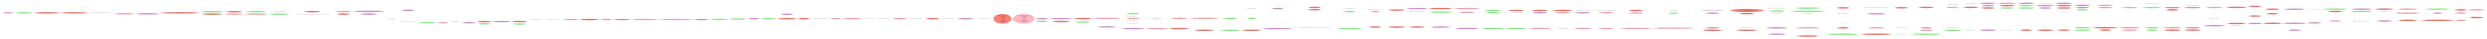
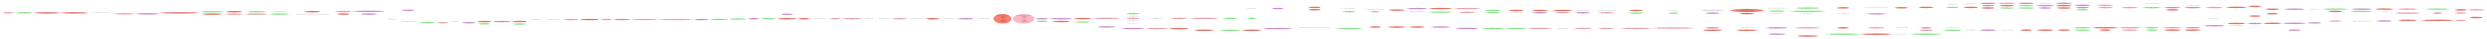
node "(<operator>.subtraction,elems.wpa_ie - 2)": fillcolor palegreen -> lightpink
node "(<operator>.assignment,v13 = addr[5])": fillcolor lightpink -> palegreen
